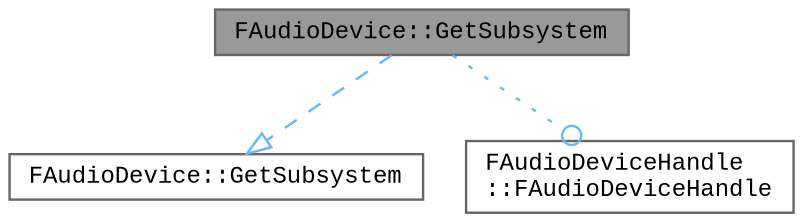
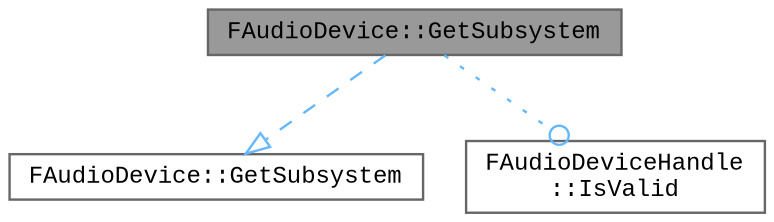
node "FAudioDeviceHandle ::FAudioDeviceHandle": label "FAudioDeviceHandle ::FAudioDeviceHandle" -> "FAudioDeviceHandle ::IsValid"
